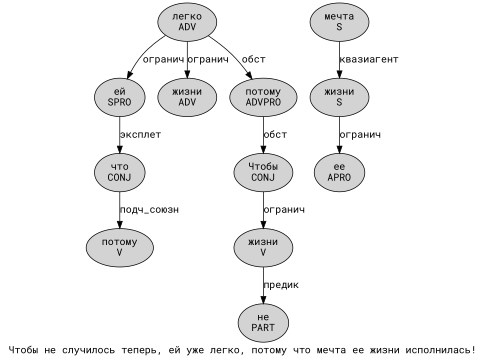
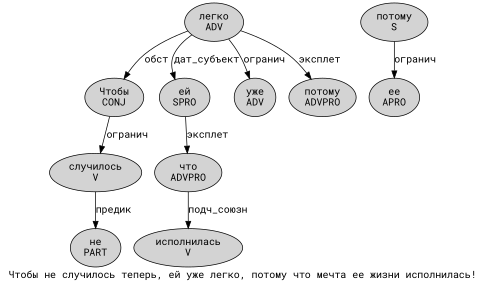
node "мечта S": removed
edge "легко ADV" -> "ей SPRO": label "огранич" -> "дат_субъект"
edge "легко ADV" -> "потому ADVPRO": label "обст" -> "эксплет"
node "жизни ADV": label "жизни ADV" -> "уже ADV"
node "жизни S": label "жизни S" -> "потому S"
edge "потому ADVPRO" -> "Чтобы CONJ": now "легко ADV" -> "Чтобы CONJ"
node "что CONJ": label "что CONJ" -> "что ADVPRO"
node "потому V": label "потому V" -> "исполнилась V"
node "жизни V": label "жизни V" -> "случилось V"
